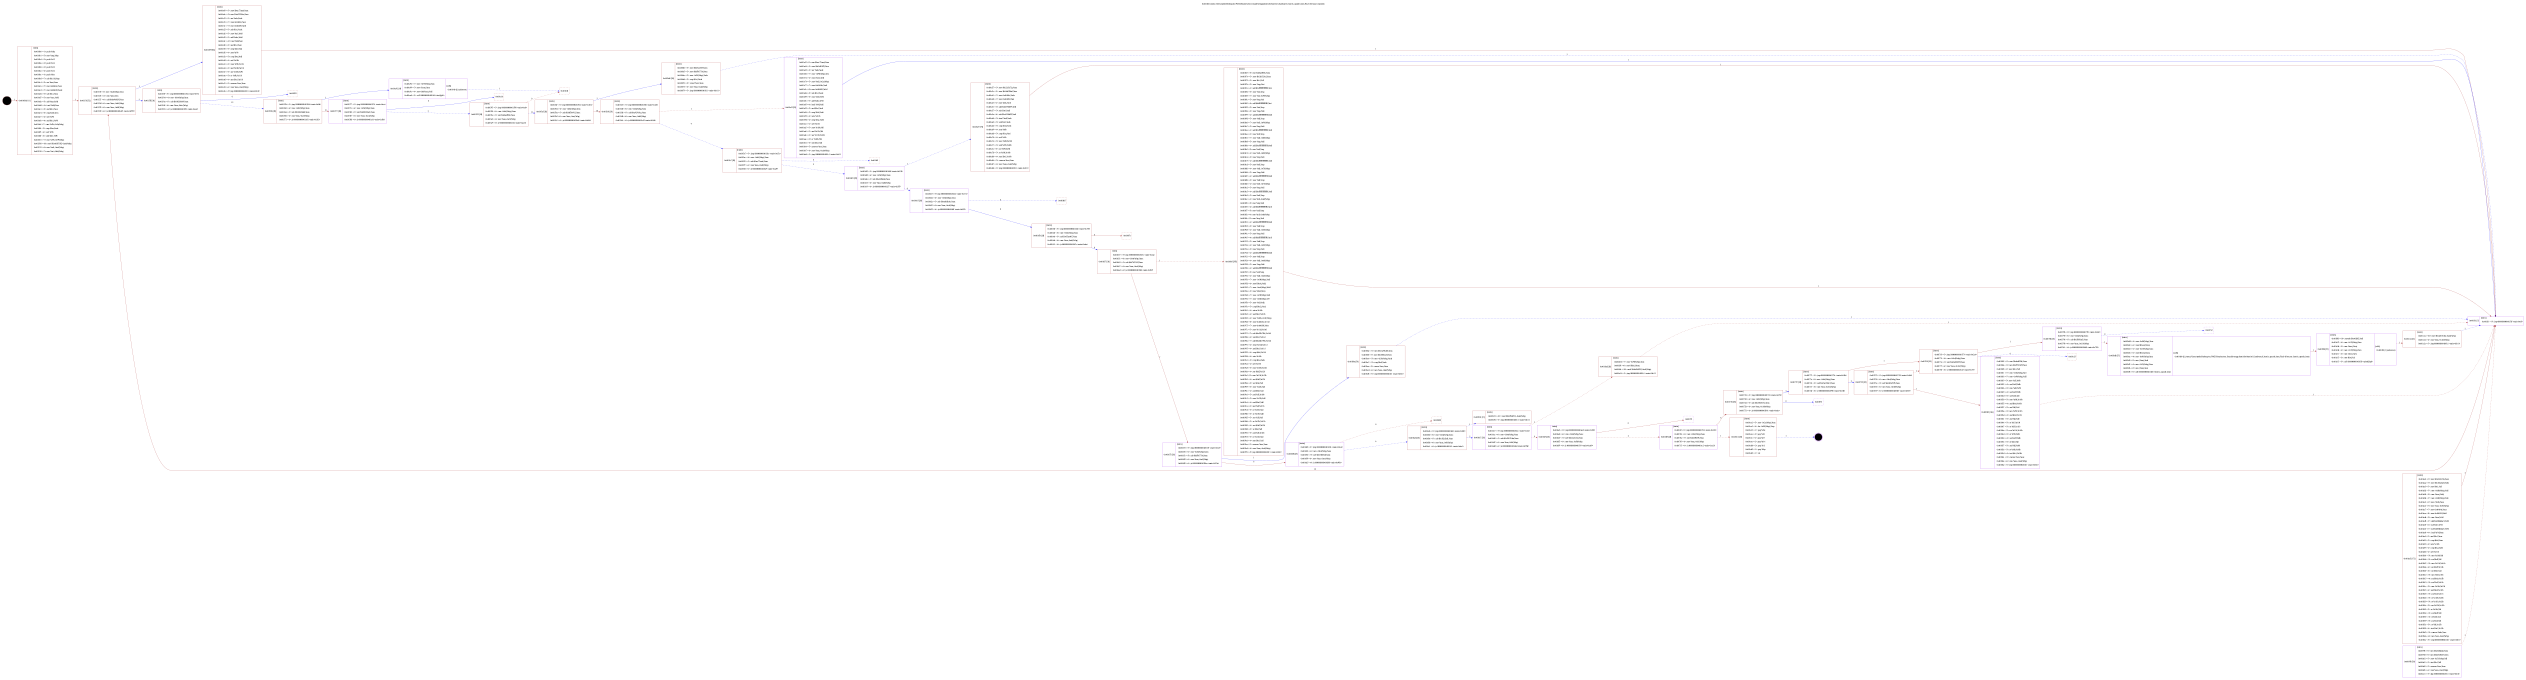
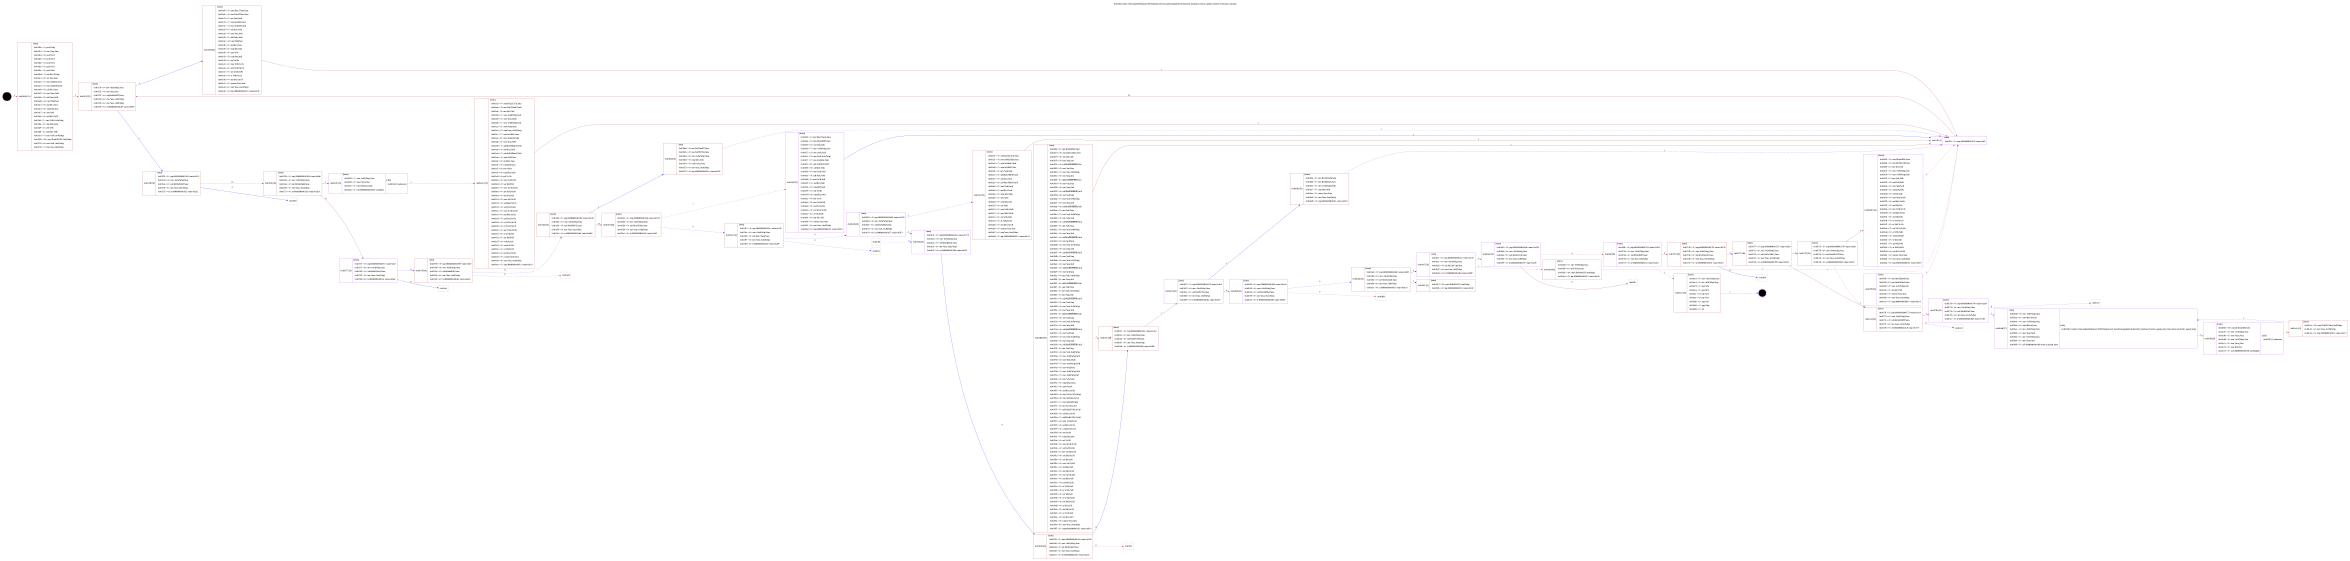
edge "0x401a92 [19]" -> "0x401ed4": now "0x401a92 [19]" -> "0x401aa5 [172]"
edge "0x40161f [28]" -> "0x401d0f": reversed
edge "0x401657 [28]" -> "0x40186f [393]": reversed
edge "0x401c1a [21]" -> "0x401fc1 [5]": now "0x401c1a [21]" -> "0x401bd8 [37]"
